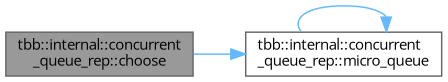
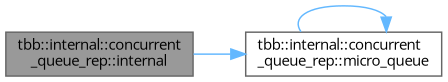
node "tbb::internal::concurrent _queue_rep::choose": label "tbb::internal::concurrent _queue_rep::choose" -> "tbb::internal::concurrent _queue_rep::internal"
